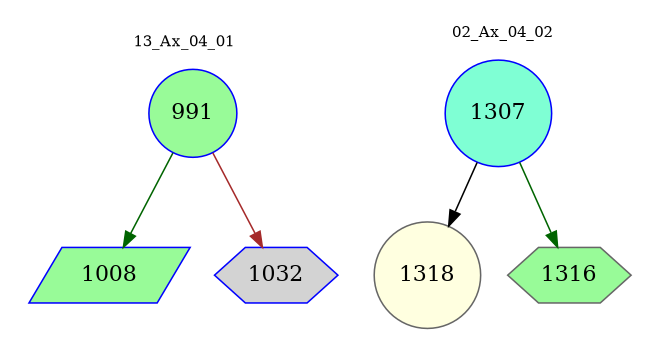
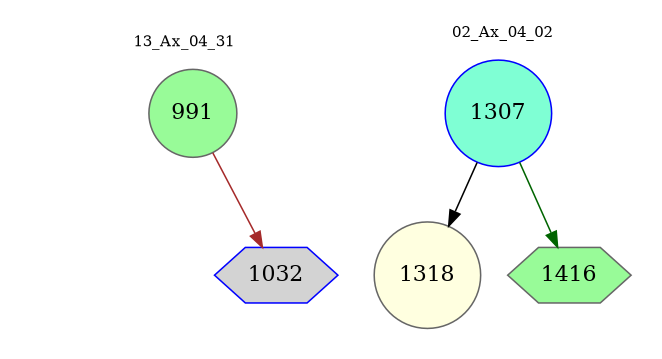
cluster "13_Ax_04_01": label "13_Ax_04_01" -> "13_Ax_04_31"
node "991": color blue -> gray40
node "1008": removed
node "1316": label "1316" -> "1416"
